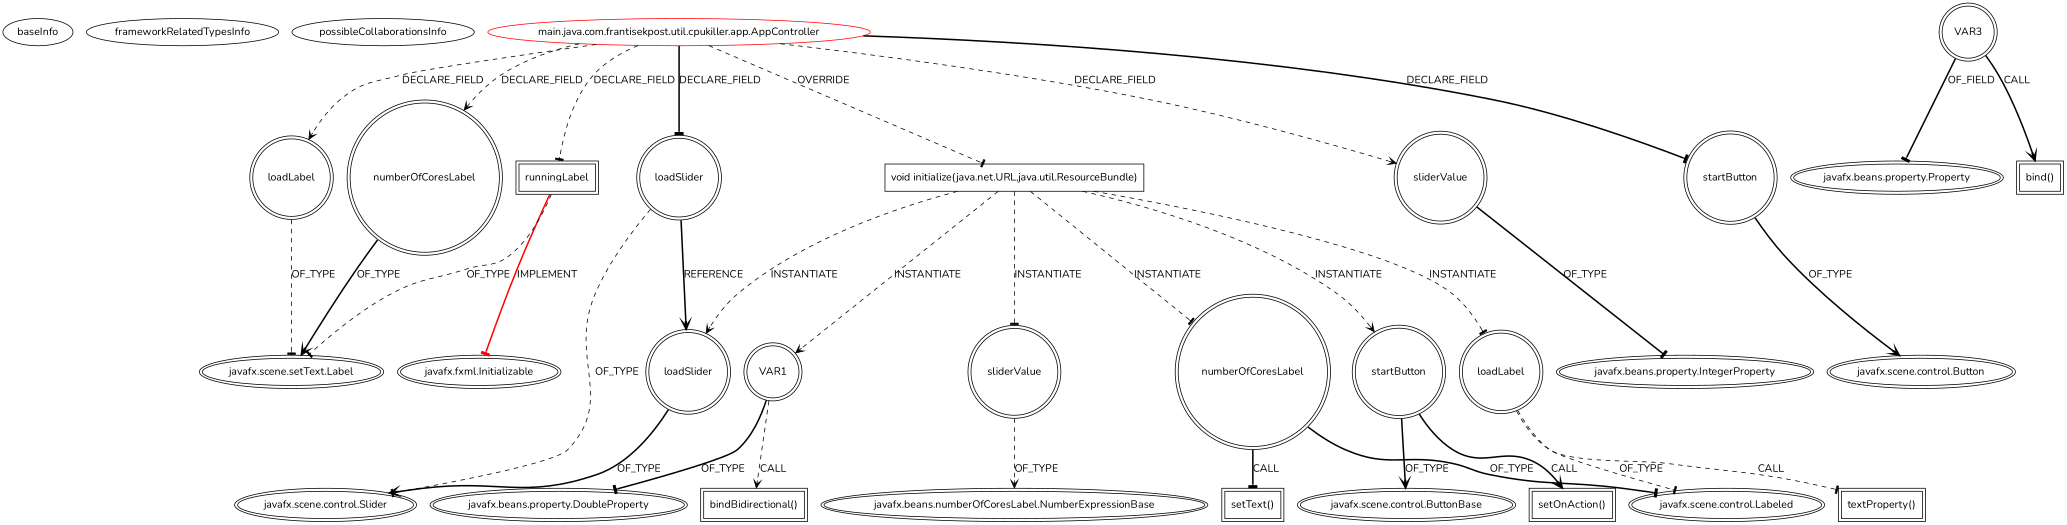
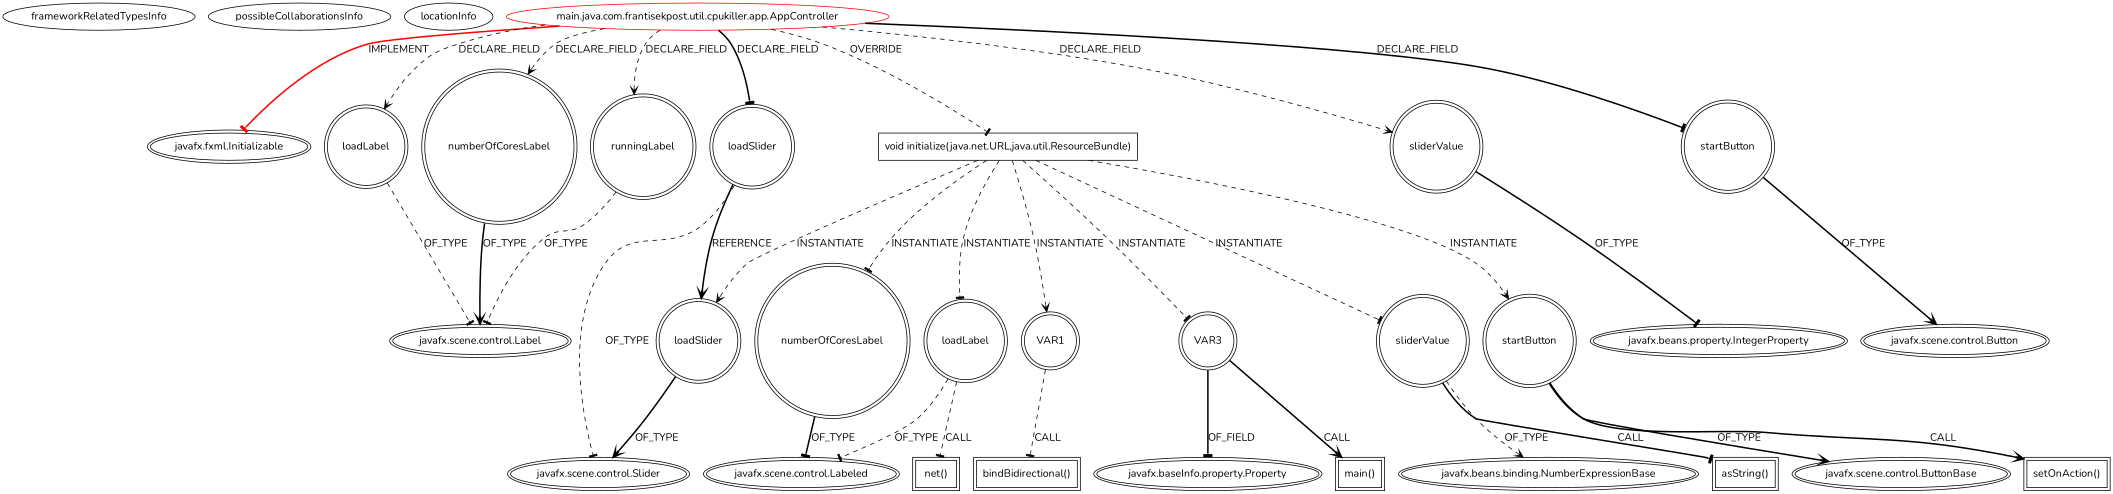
node "locationInfo": added
node "baseInfo": removed
edge "main.java.com.frantisekpost.util.cpukiller.app.AppController" -> "runningLabel": arrowhead tee -> vee
node "runningLabel": shape box -> circle
node "javafx.beans.property.Property": label "javafx.beans.property.Property" -> "javafx.baseInfo.property.Property"
node "bind()": label "bind()" -> "main()"
edge "void initialize(java.net.URL,java.util.ResourceBundle)" -> "VAR3": added, label "INSTANTIATE"
edge "runningLabel" -> "javafx.fxml.Initializable": now "main.java.com.frantisekpost.util.cpukiller.app.AppController" -> "javafx.fxml.Initializable"
node "javafx.scene.setText.Label": label "javafx.scene.setText.Label" -> "javafx.scene.control.Label"
edge "VAR1" -> "bindBidirectional()": arrowhead vee -> tee
node "asString()": added
node "javafx.beans.property.DoubleProperty": removed
node "javafx.beans.numberOfCoresLabel.NumberExpressionBase": label "javafx.beans.numberOfCoresLabel.NumberExpressionBase" -> "javafx.beans.binding.NumberExpressionBase"
node "setText()": removed
node "textProperty()": label "textProperty()" -> "net()"
